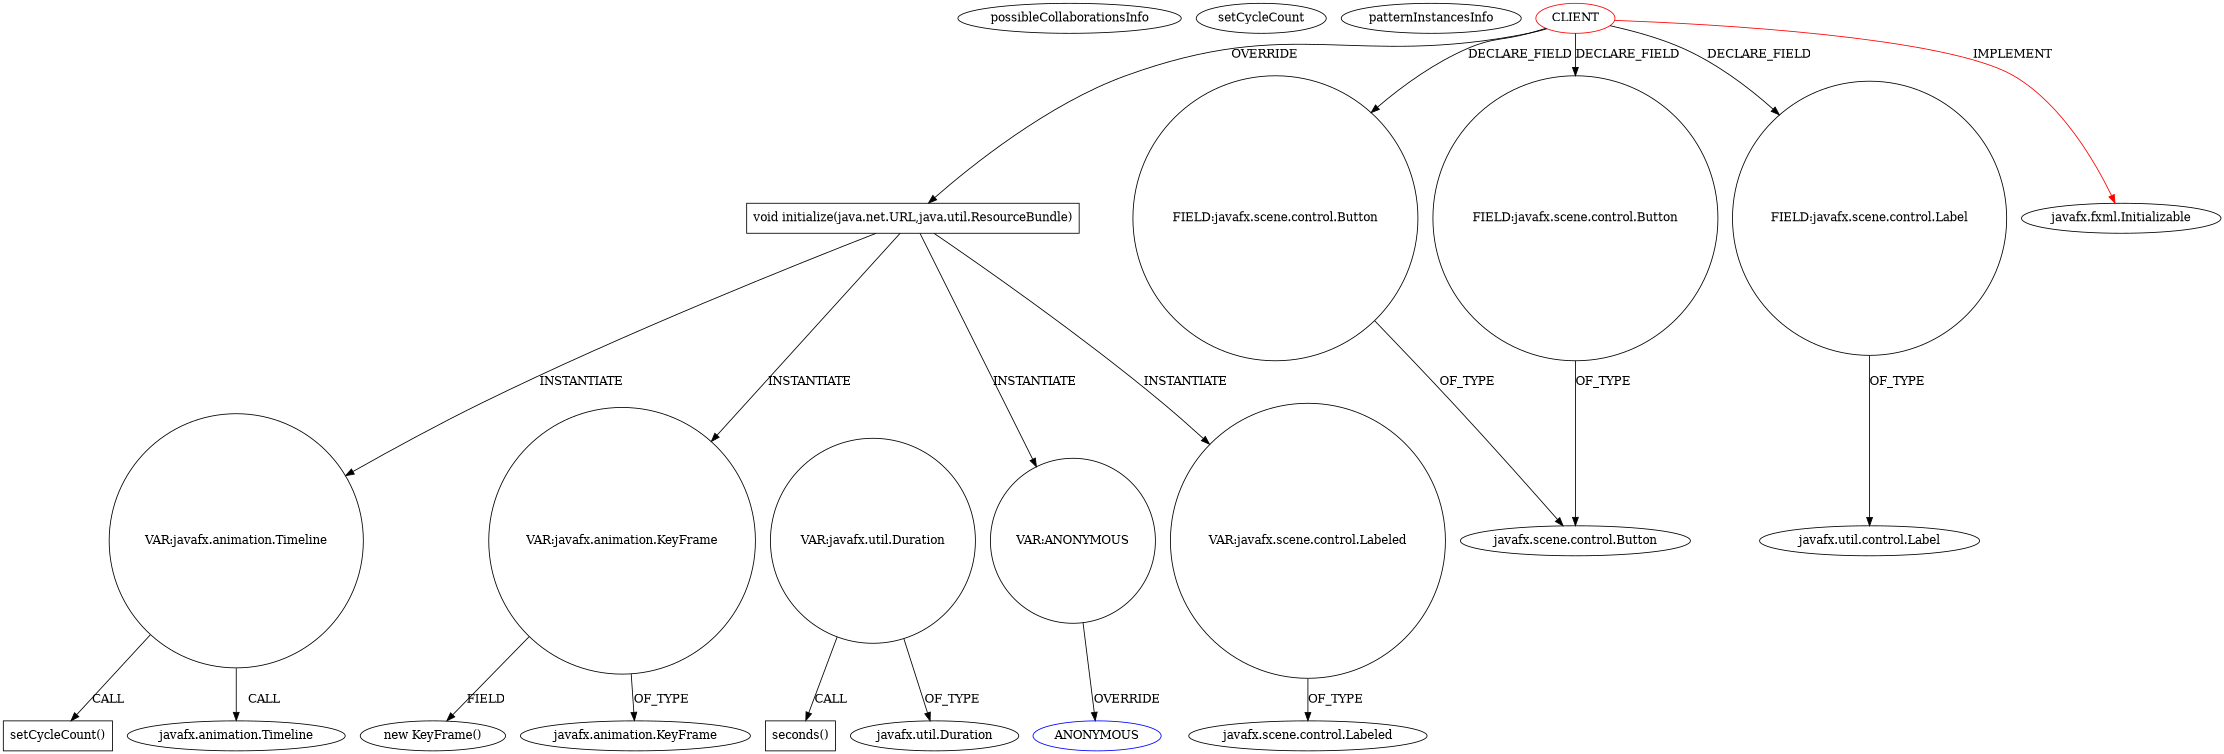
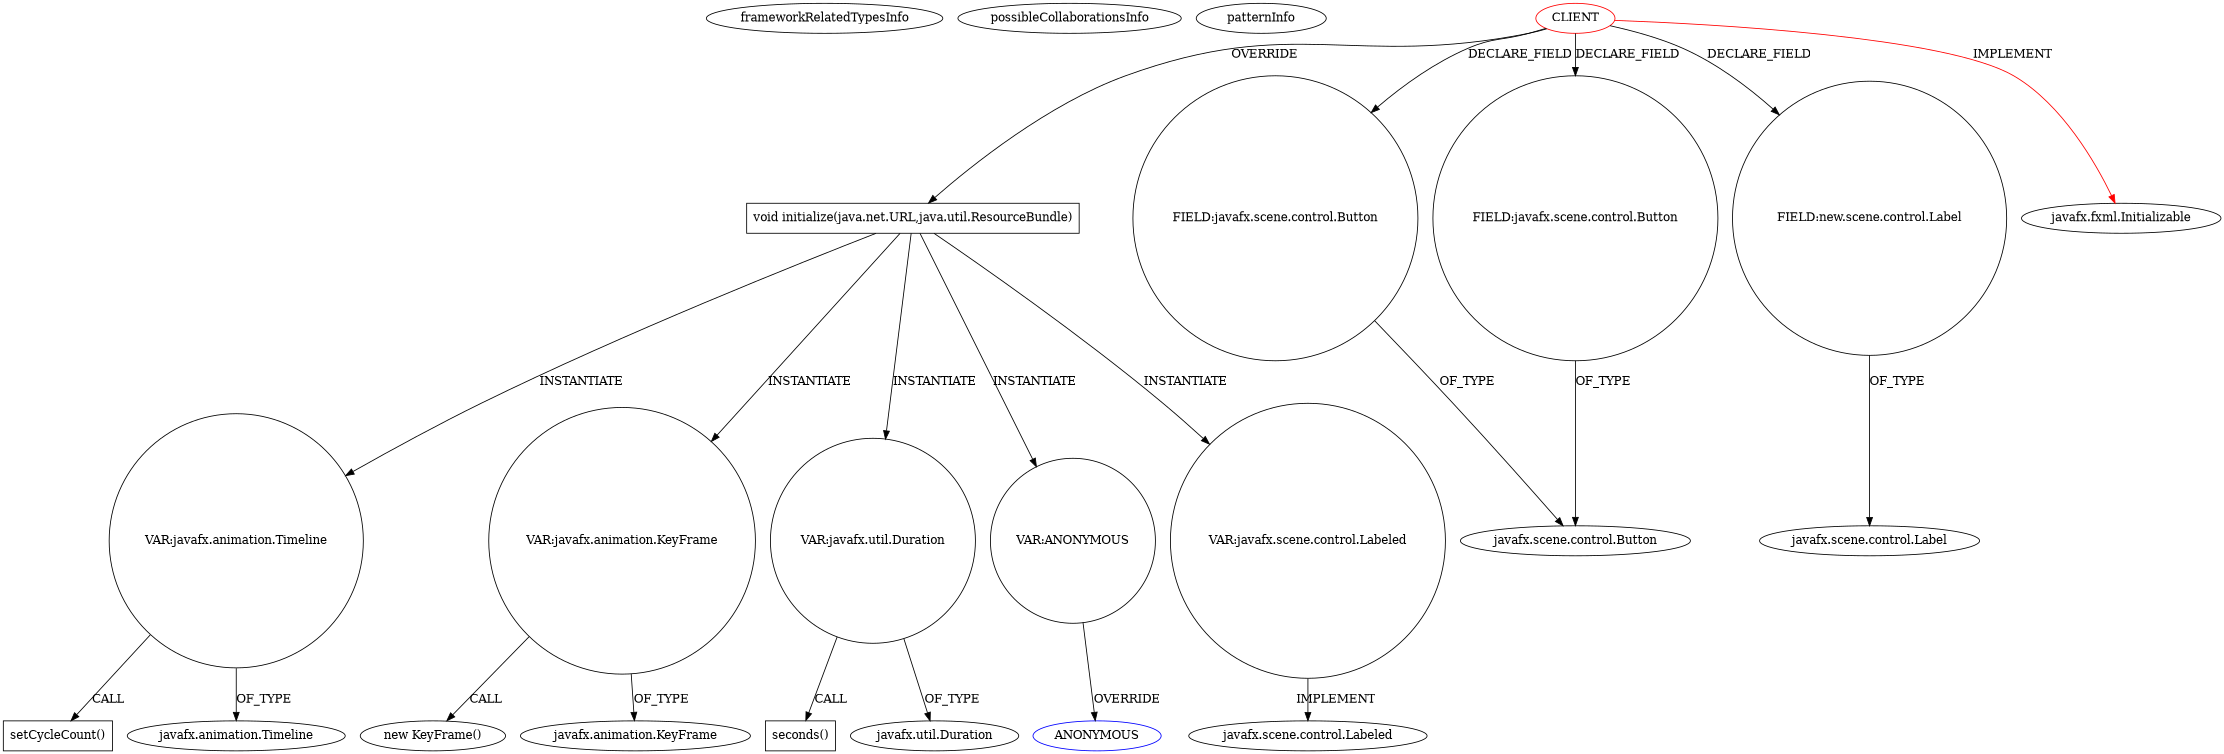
node "frameworkRelatedTypesInfo": added
node "setCycleCount": label "setCycleCount" -> "patternInfo"
node "patternInstancesInfo": removed
node "FIELD:javafx.scene.control.Label": label "FIELD:javafx.scene.control.Label" -> "FIELD:new.scene.control.Label"
edge "void initialize(java.net.URL,java.util.ResourceBundle)" -> "VAR:javafx.util.Duration": added, label "INSTANTIATE"
node "javafx.util.control.Label": label "javafx.util.control.Label" -> "javafx.scene.control.Label"
edge "VAR:javafx.animation.Timeline" -> "javafx.animation.Timeline": label "CALL" -> "OF_TYPE"
edge "VAR:javafx.animation.KeyFrame" -> "new KeyFrame()": label "FIELD" -> "CALL"
edge "VAR:javafx.scene.control.Labeled" -> "javafx.scene.control.Labeled": label "OF_TYPE" -> "IMPLEMENT"
